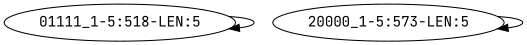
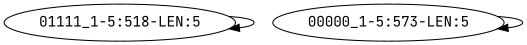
node "20000_1-5:573-LEN:5": label "20000_1-5:573-LEN:5" -> "00000_1-5:573-LEN:5"
